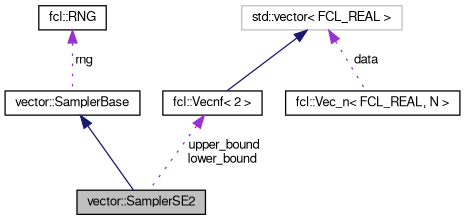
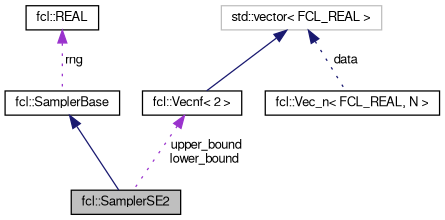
node "fcl::RNG": label "fcl::RNG" -> "fcl::REAL"
edge "fcl::Vec_n< FCL_REAL, N >" -> "std::vector< FCL_REAL >": color darkorchid3 -> midnightblue
node "vector::SamplerBase": label "vector::SamplerBase" -> "fcl::SamplerBase"
node "vector::SamplerSE2": label "vector::SamplerSE2" -> "fcl::SamplerSE2"
